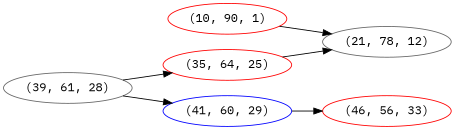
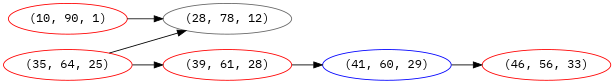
node "(21, 78, 12)": label "(21, 78, 12)" -> "(28, 78, 12)"
edge "(39, 61, 28)" -> "(35, 64, 25)": reversed
node "(39, 61, 28)": color gray40 -> red
